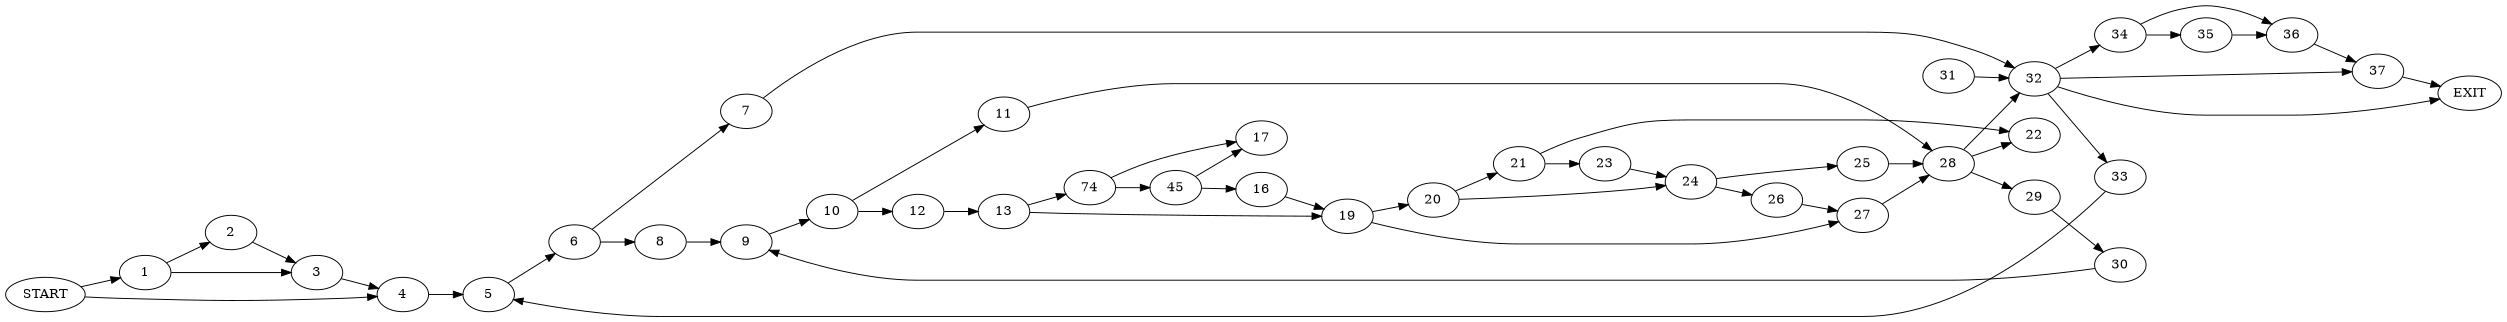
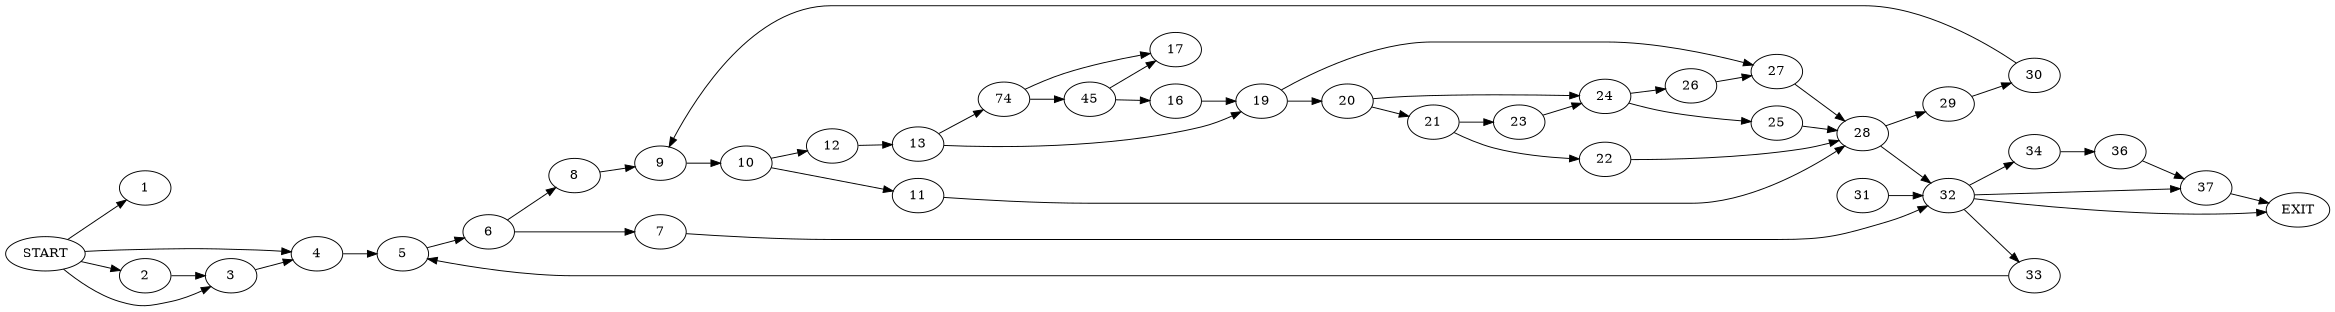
node "35": removed
edge "28" -> "22": reversed
edge "1" -> "2": now "START" -> "2"
edge "1" -> "3": now "START" -> "3"
